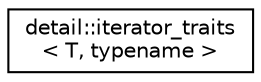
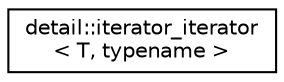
node "detail::iterator_traits < T, typename >": label "detail::iterator_traits < T, typename >" -> "detail::iterator_iterator < T, typename >"
